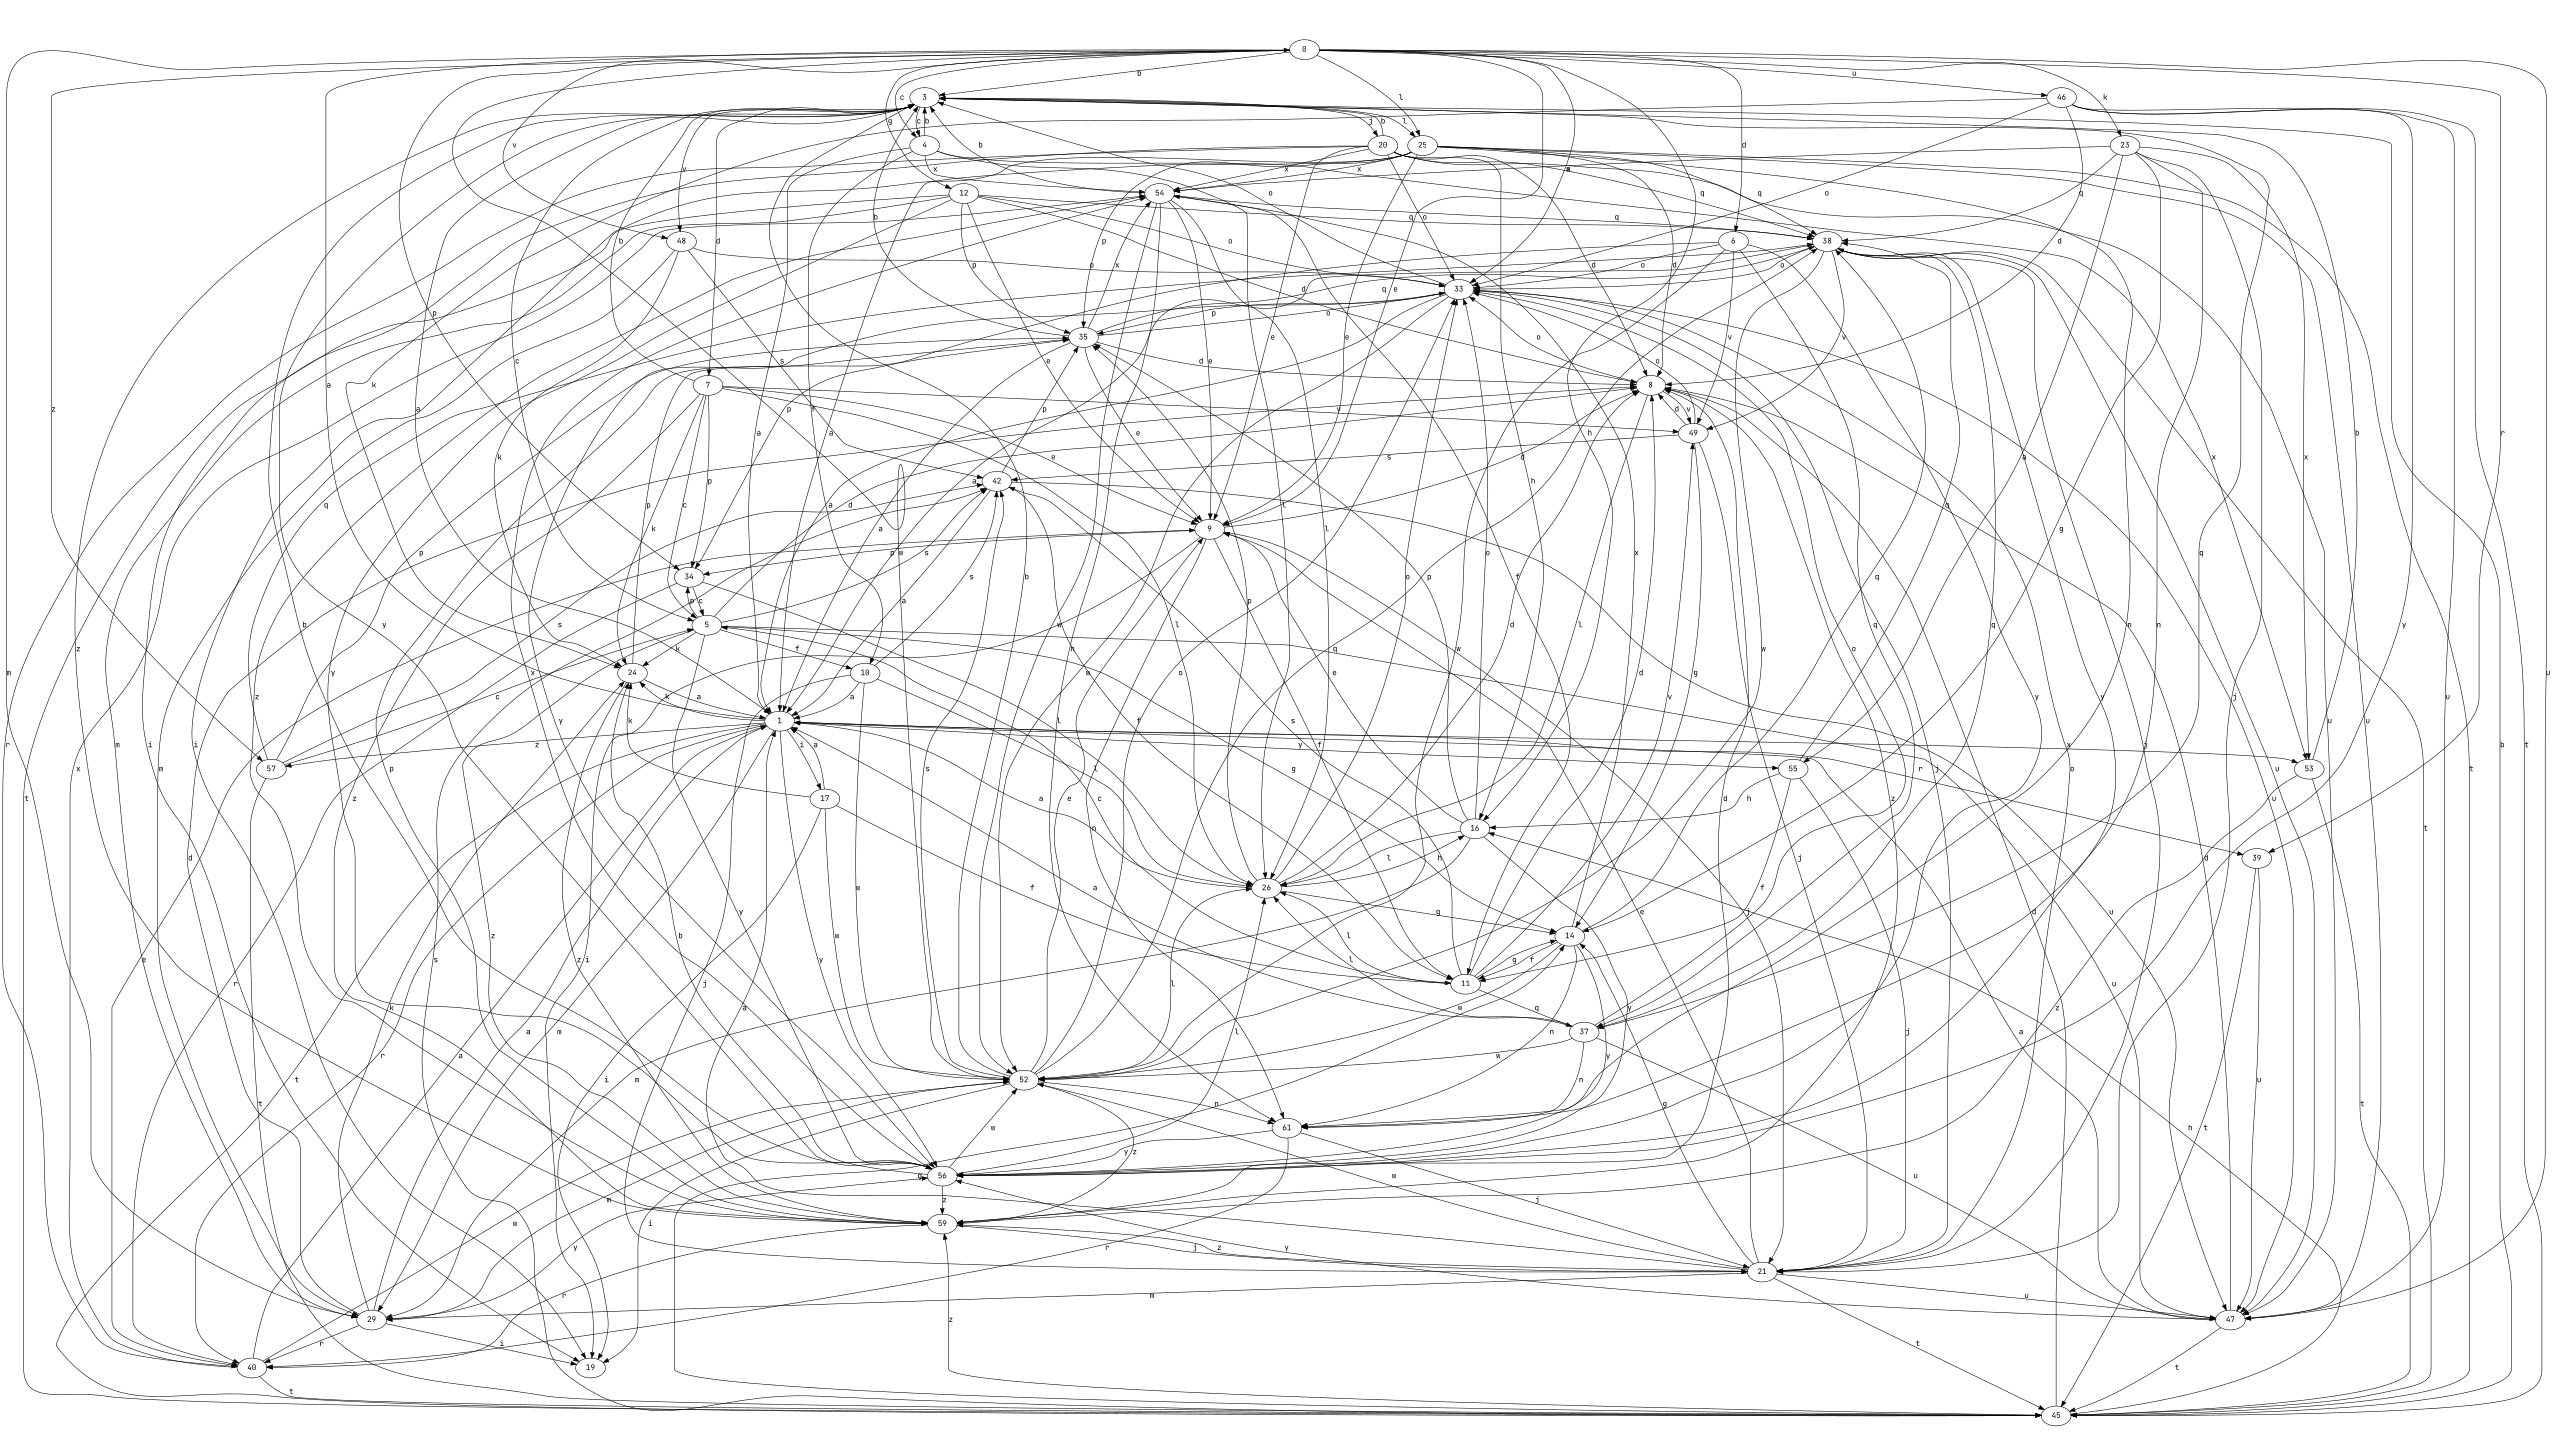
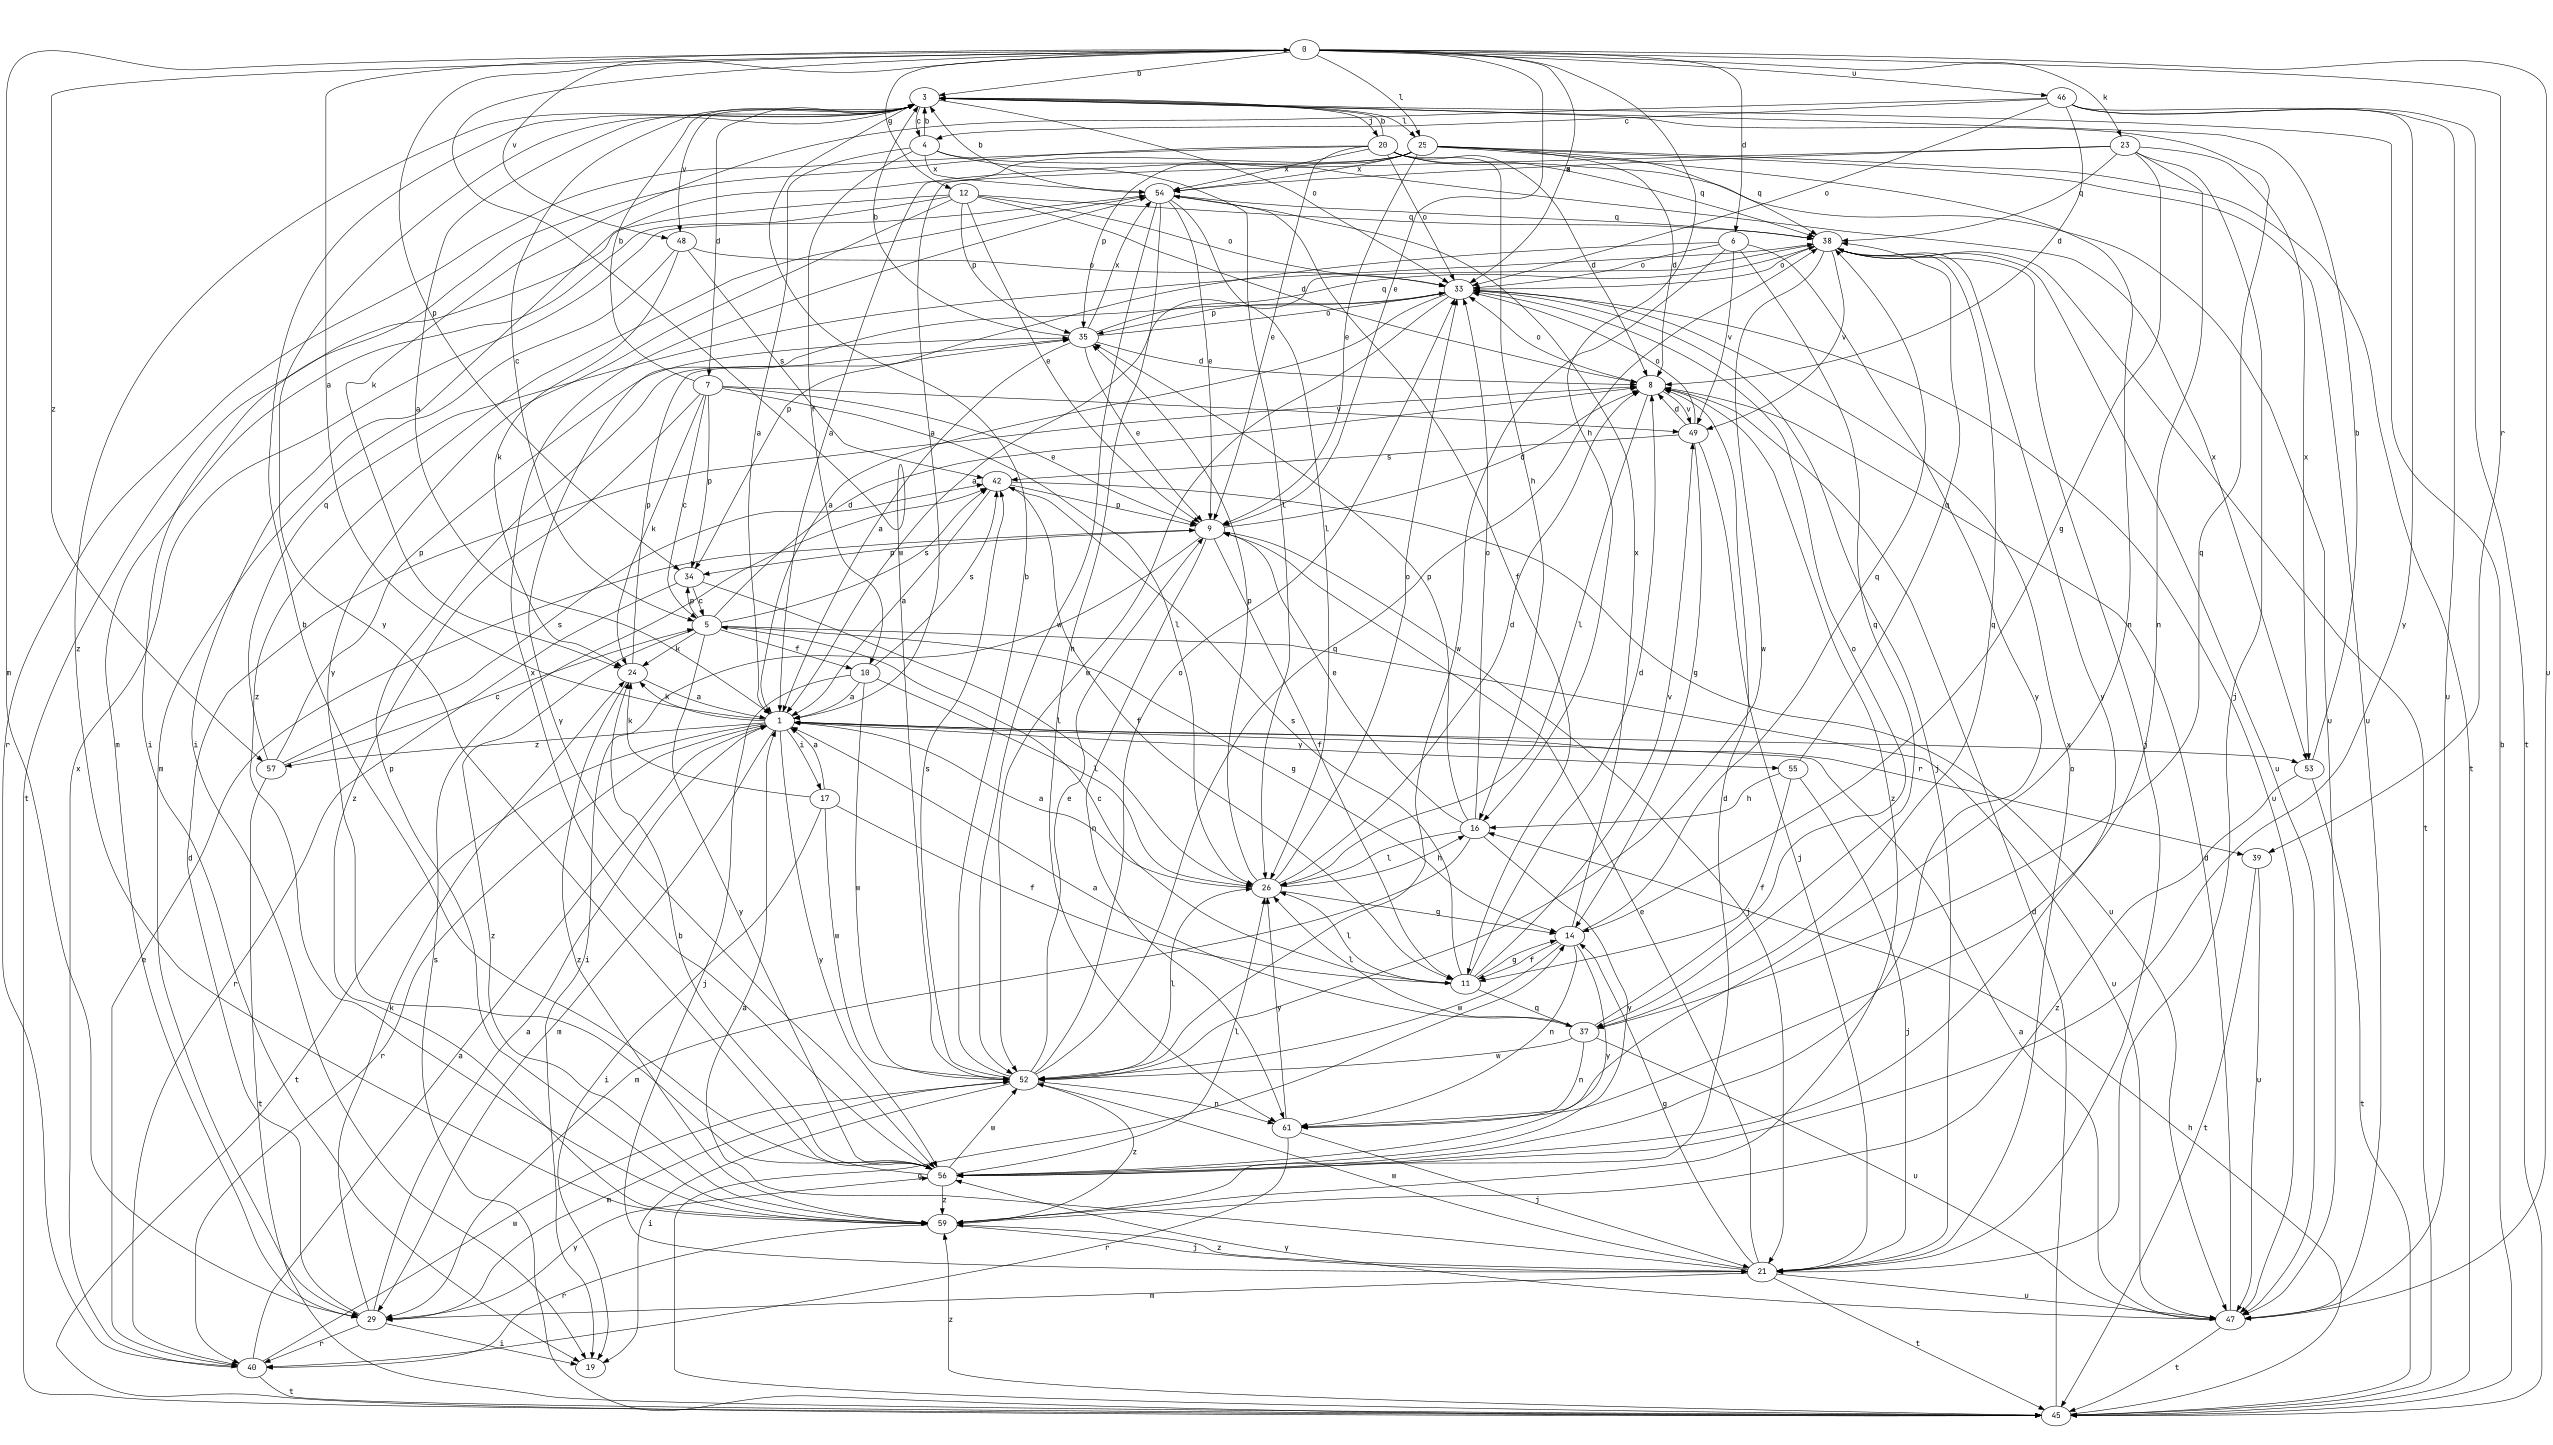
edge "0" -> "4": now "46" -> "4"
edge "33" -> "3": reversed
edge "42" -> "35": now "42" -> "9"
edge "23" -> "55": now "23" -> "1"
edge "61" -> "56": now "61" -> "26"
